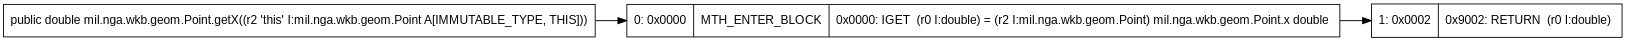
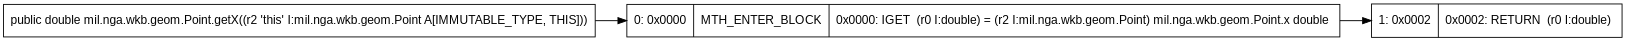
node "1: 0x0002": text "0x9002: RETURN  (r0 I:double)" -> "0x0002: RETURN  (r0 I:double)"
